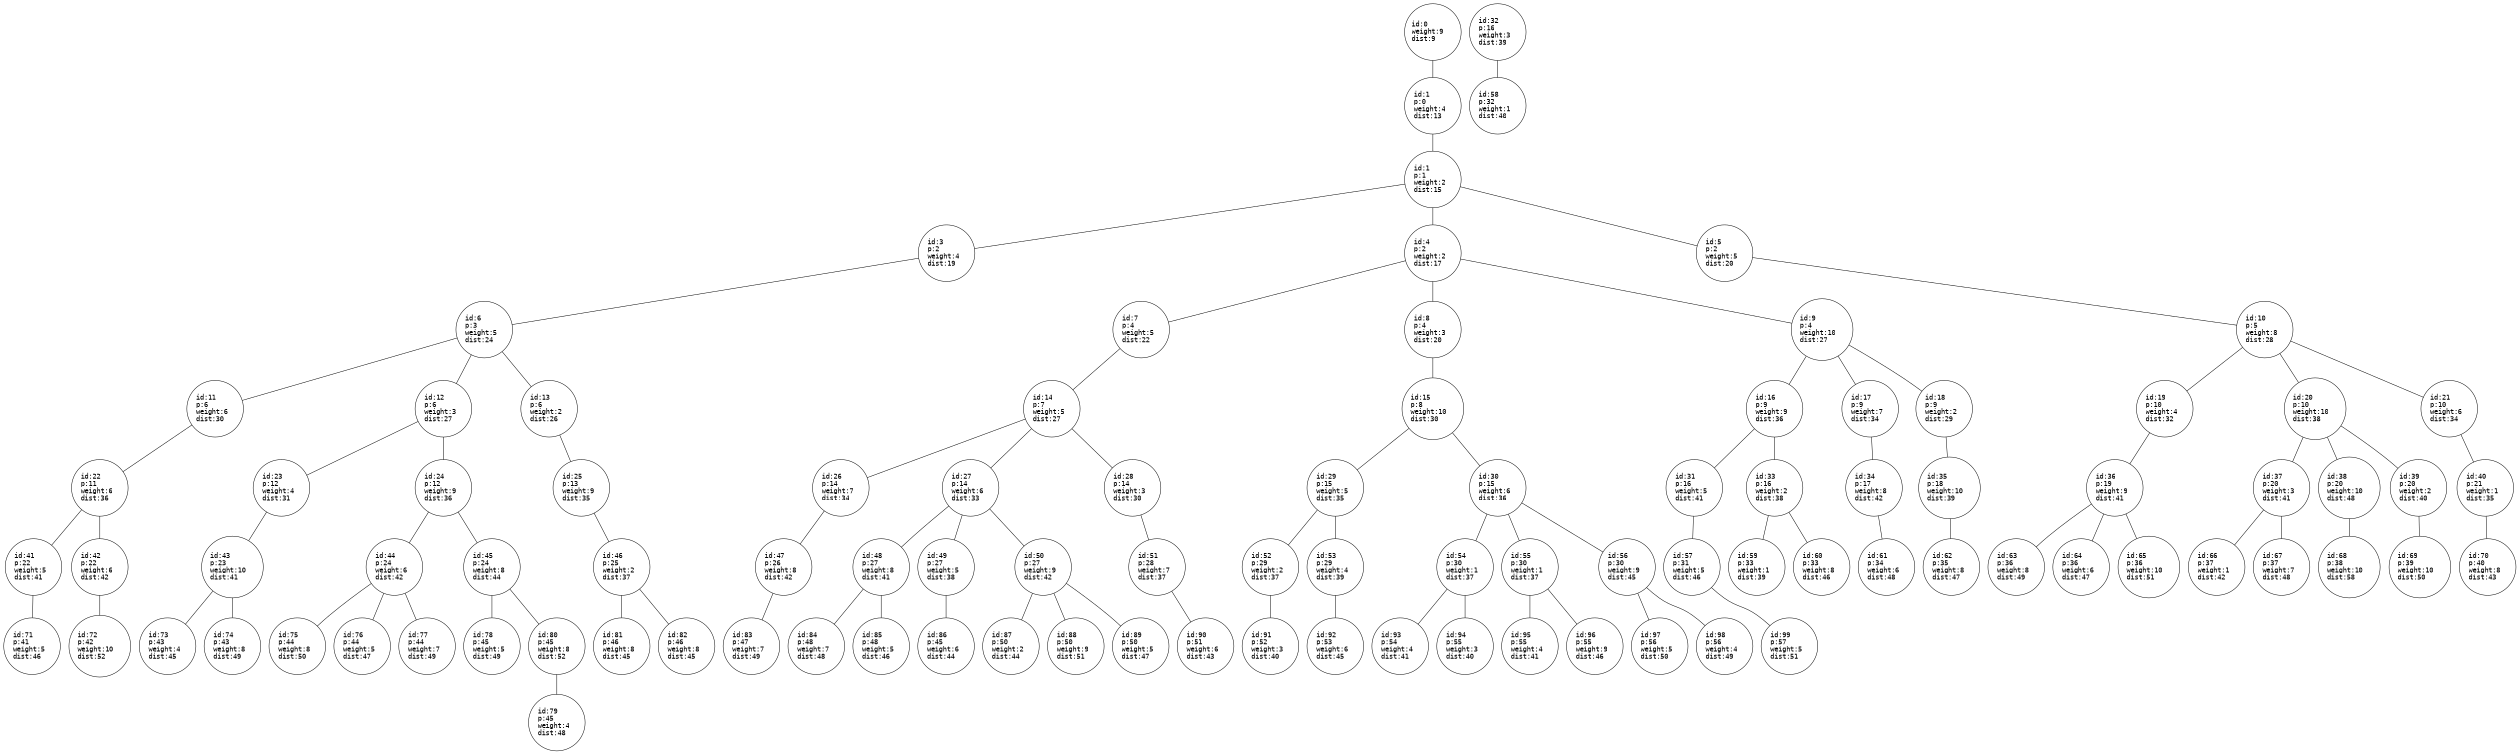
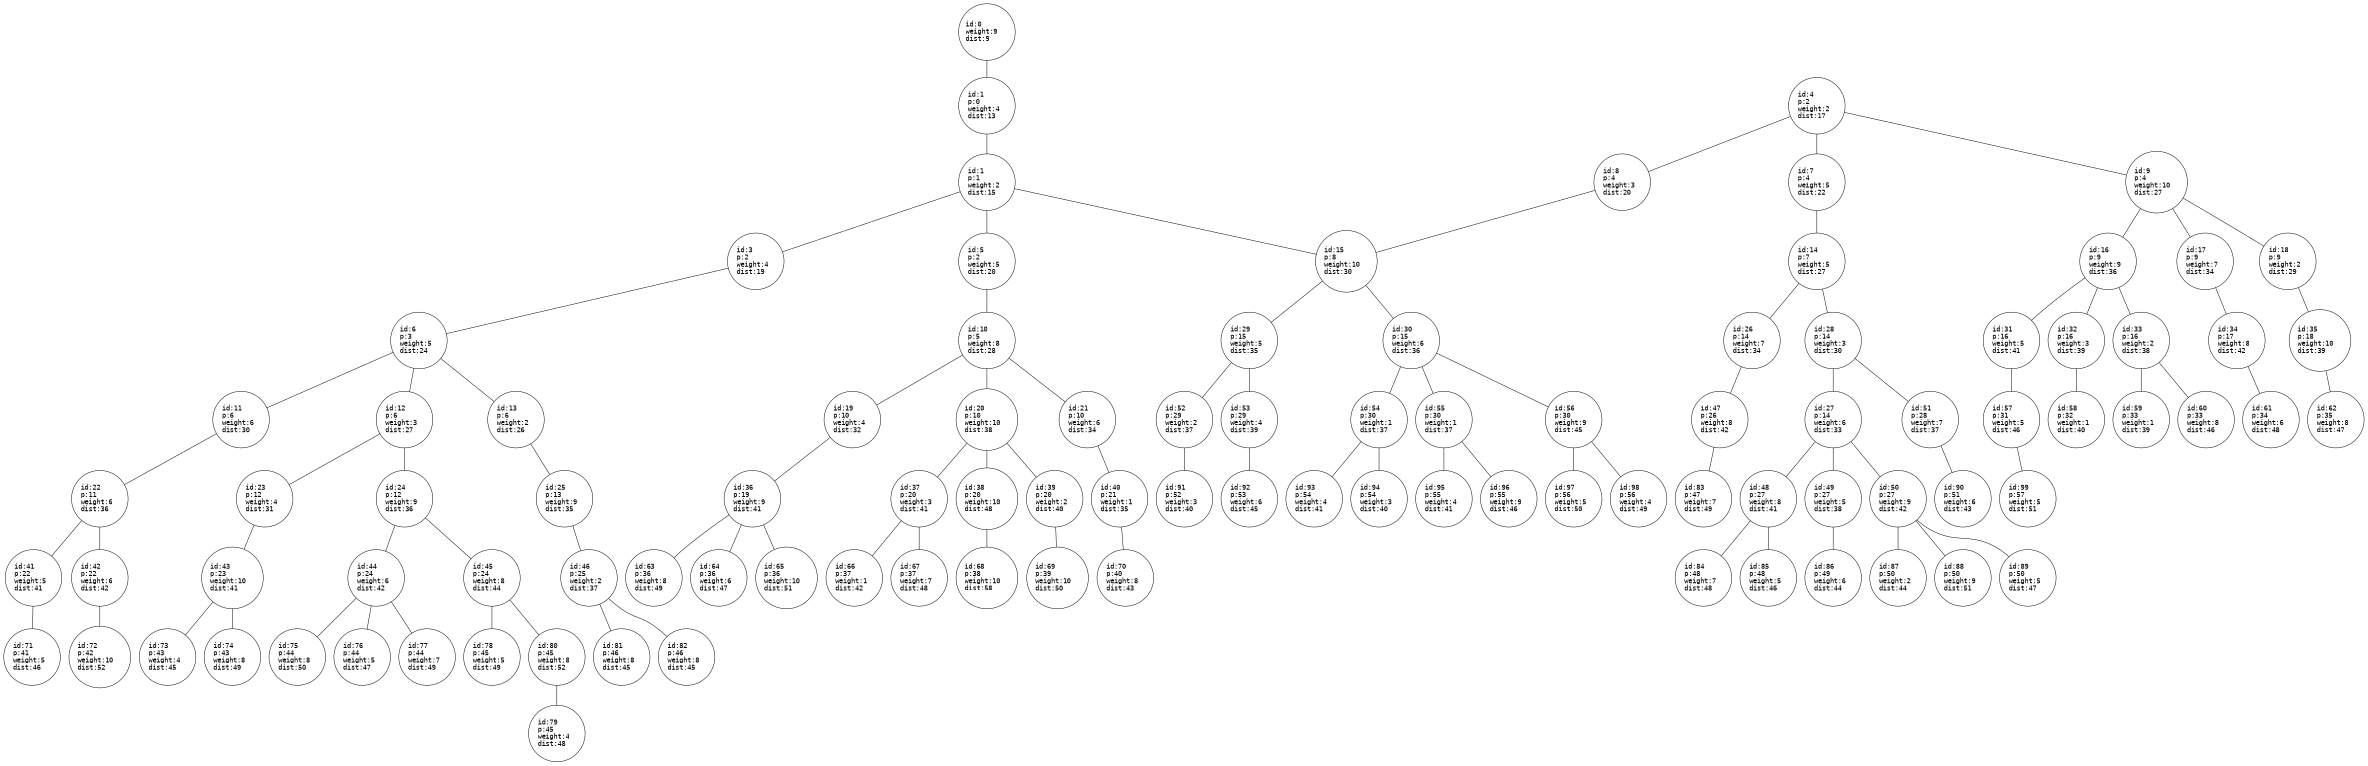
edge "id:1 p:1 weight:2 dist:15" -- "id:4 p:2 weight:2 dist:17": now "id:1 p:1 weight:2 dist:15" -- "id:15 p:8 weight:10 dist:30"
edge "id:16 p:9 weight:9 dist:36" -- "id:32 p:16 weight:3 dist:39": added
edge "id:14 p:7 weight:5 dist:27" -- "id:27 p:14 weight:6 dist:33": now "id:28 p:14 weight:3 dist:30" -- "id:27 p:14 weight:6 dist:33"
node "id:86 p:45 weight:6 dist:44": label "id:86 p:45 weight:6 dist:44" -> "id:86 p:49 weight:6 dist:44"
node "id:94 p:55 weight:3 dist:40": label "id:94 p:55 weight:3 dist:40" -> "id:94 p:54 weight:3 dist:40"
